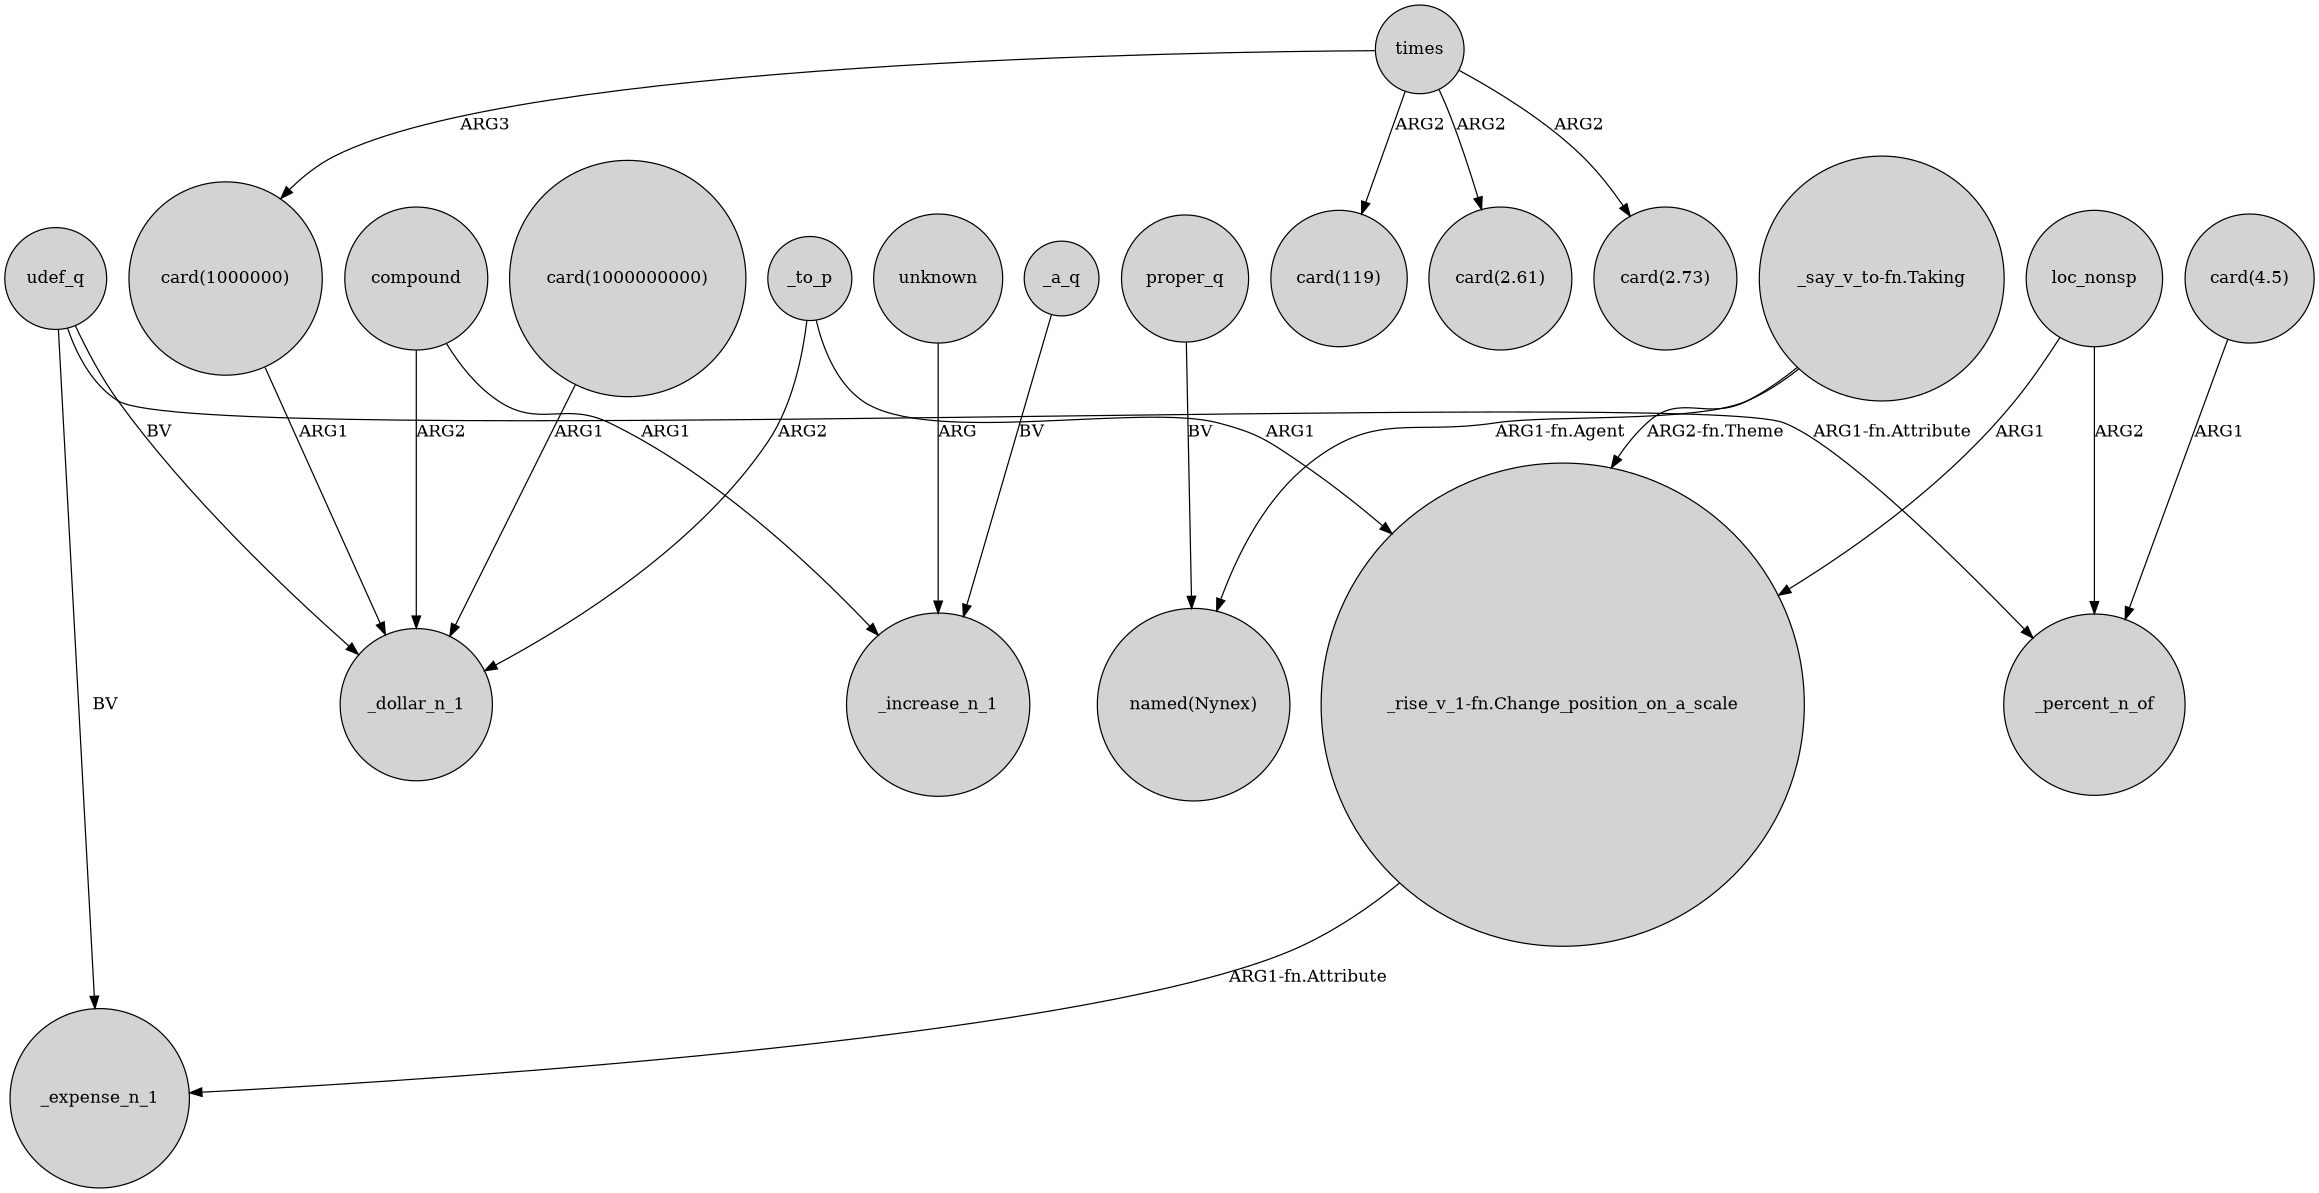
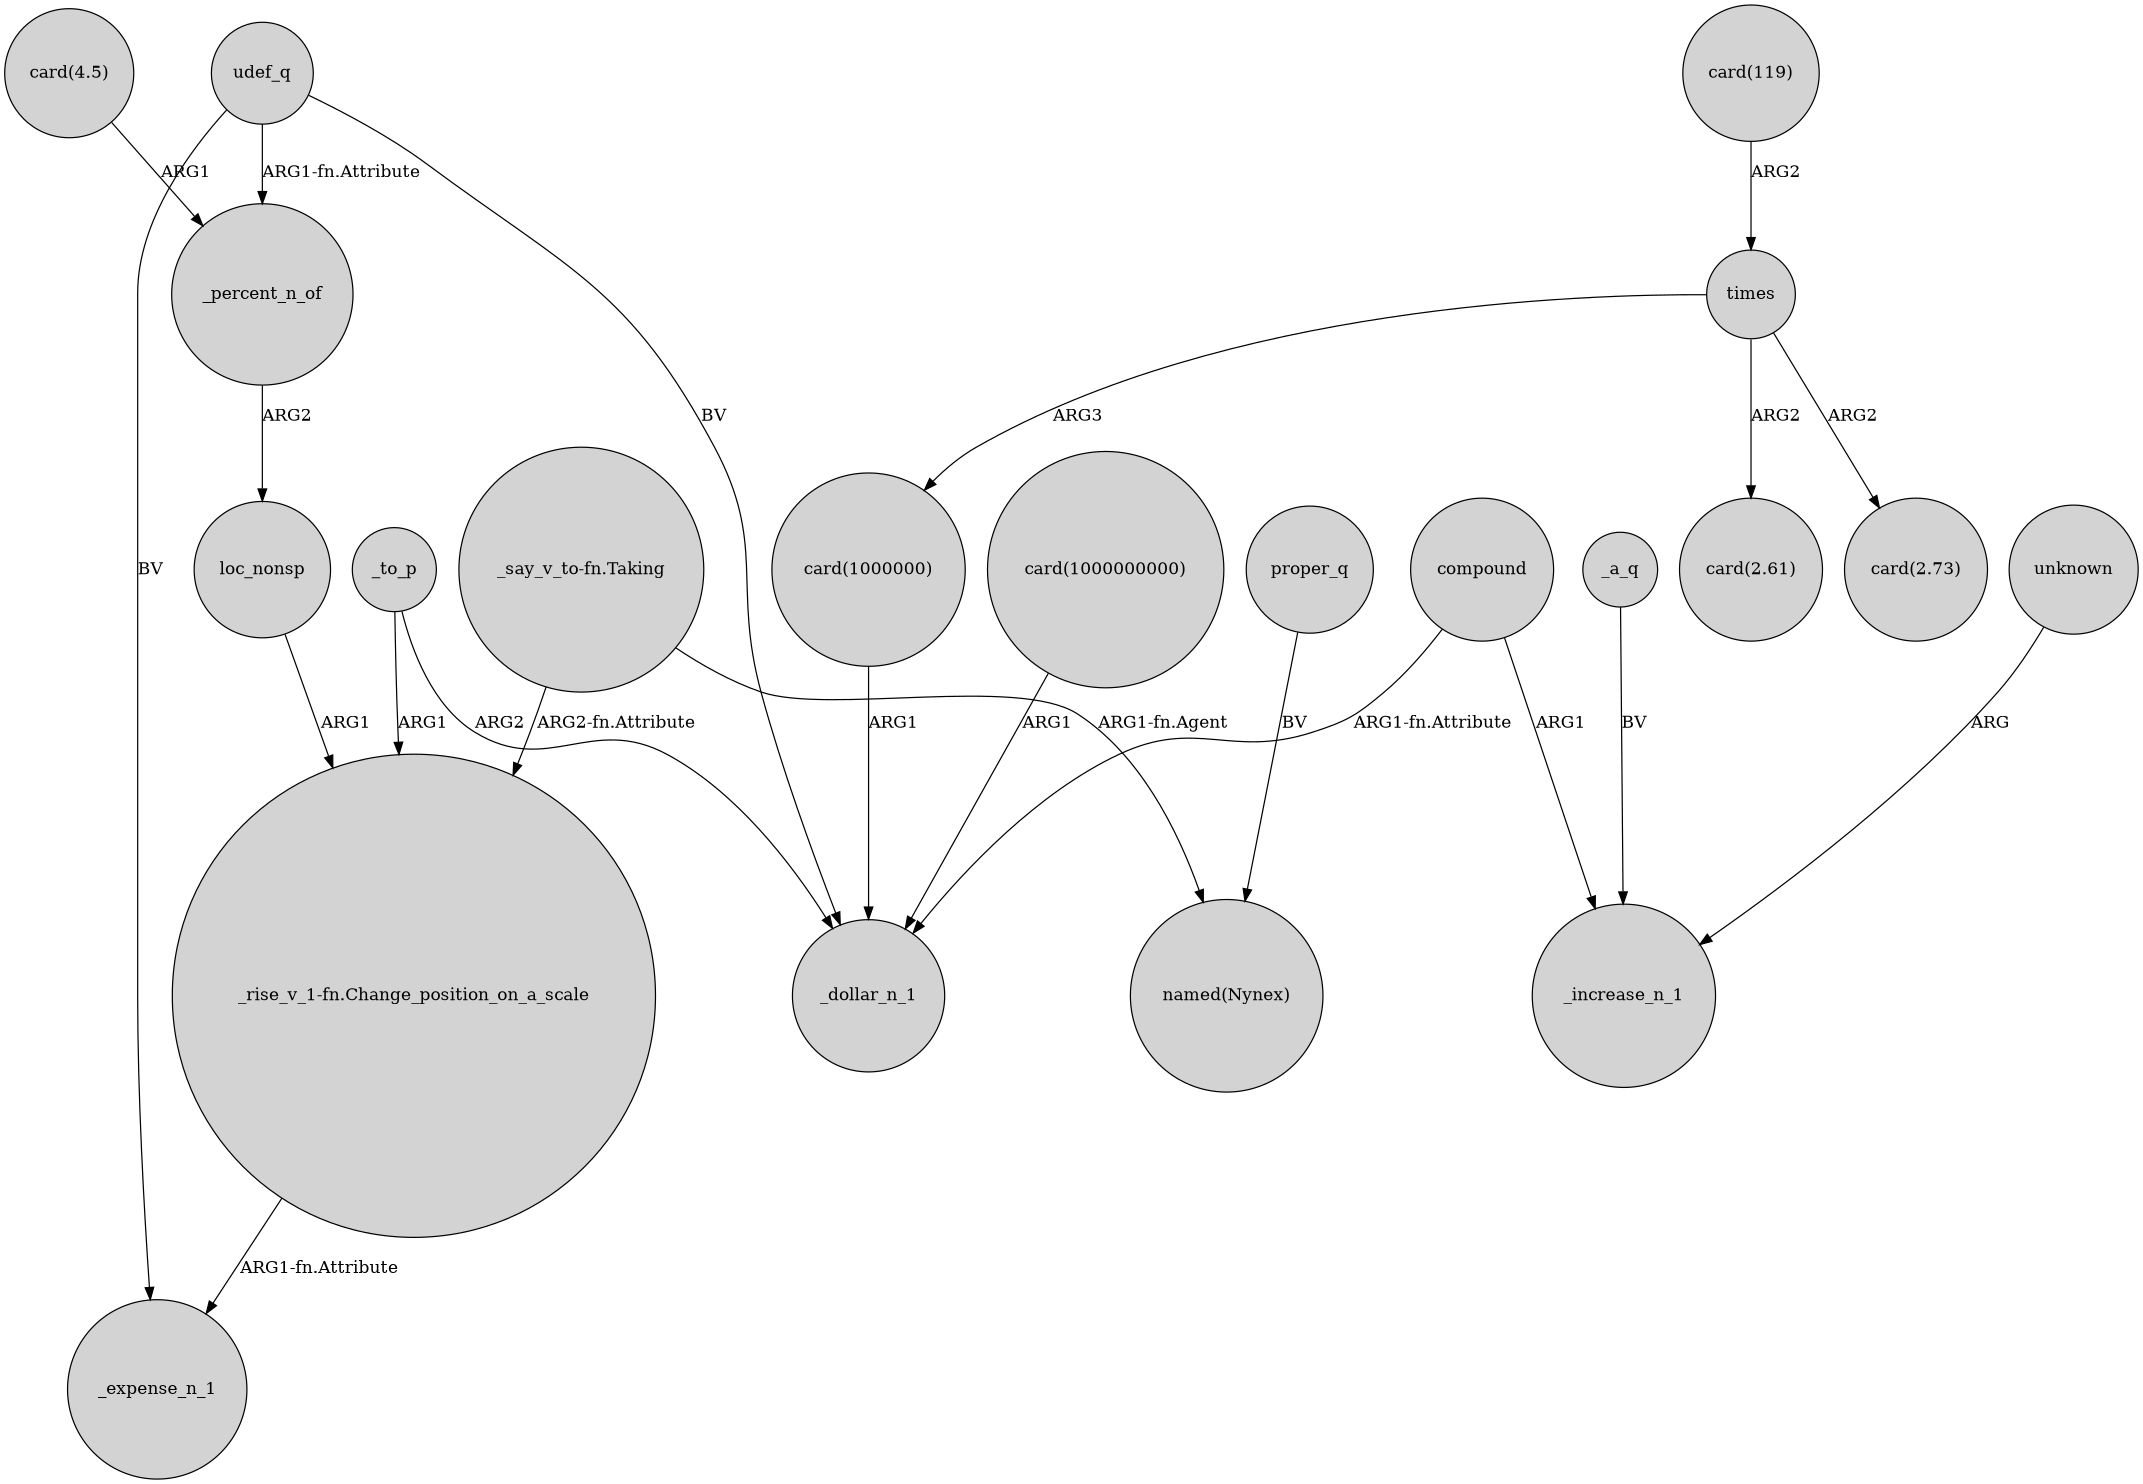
edge "times" -> "card(119)": reversed
edge "compound" -> "_dollar_n_1": label "ARG2" -> "ARG1-fn.Attribute"
edge "_say_v_to-fn.Taking" -> "_rise_v_1-fn.Change_position_on_a_scale": label "ARG2-fn.Theme" -> "ARG2-fn.Attribute"
edge "loc_nonsp" -> "_percent_n_of": reversed
